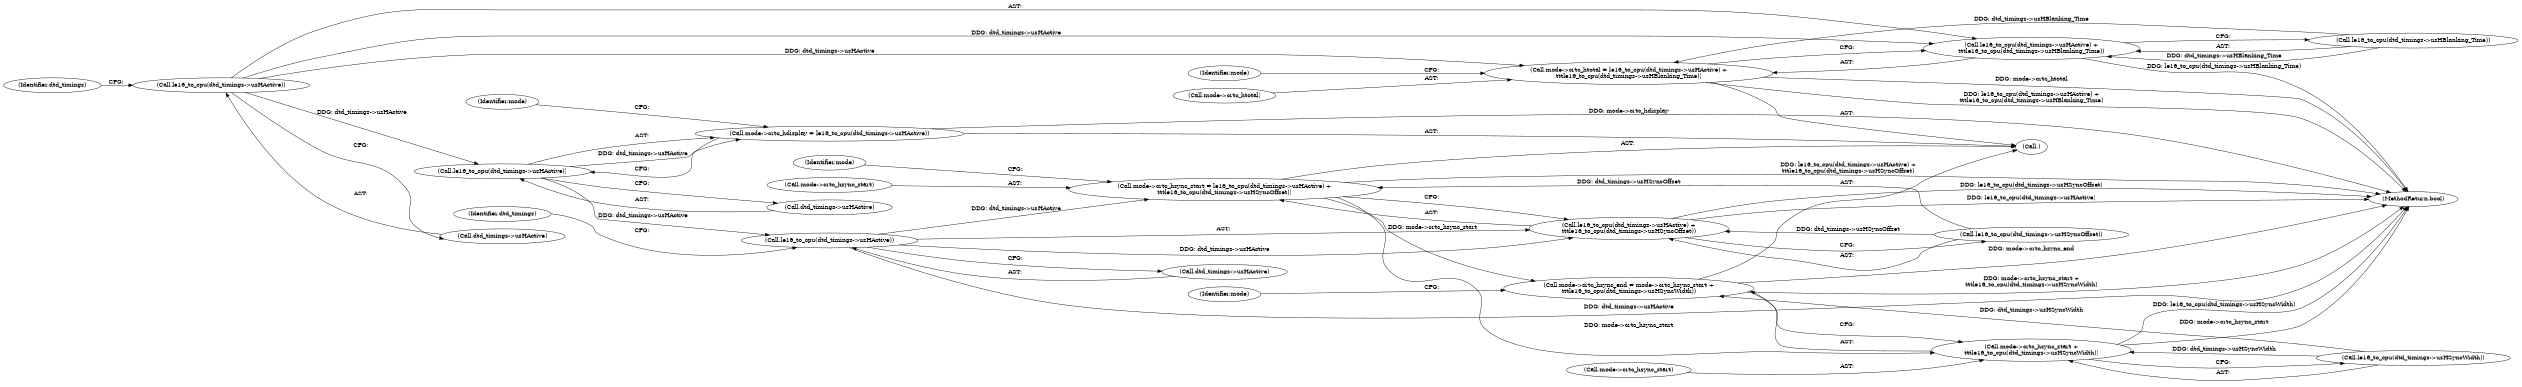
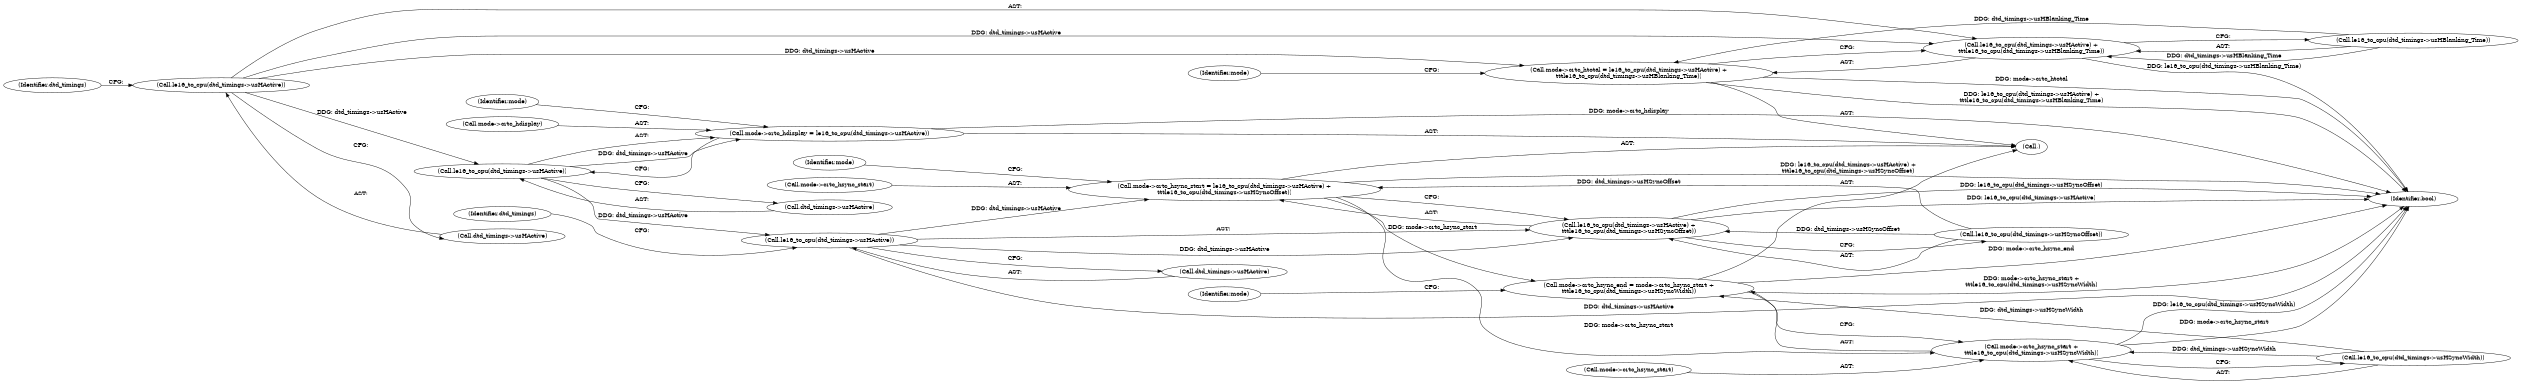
node "(Call,mode->crtc_htotal)": removed
node "(Call,mode->crtc_hdisplay)": added
node "(MethodReturn,bool)": label "(MethodReturn,bool)" -> "(Identifier,bool)"
